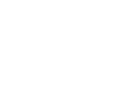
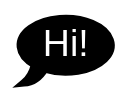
node "Hi!": added
